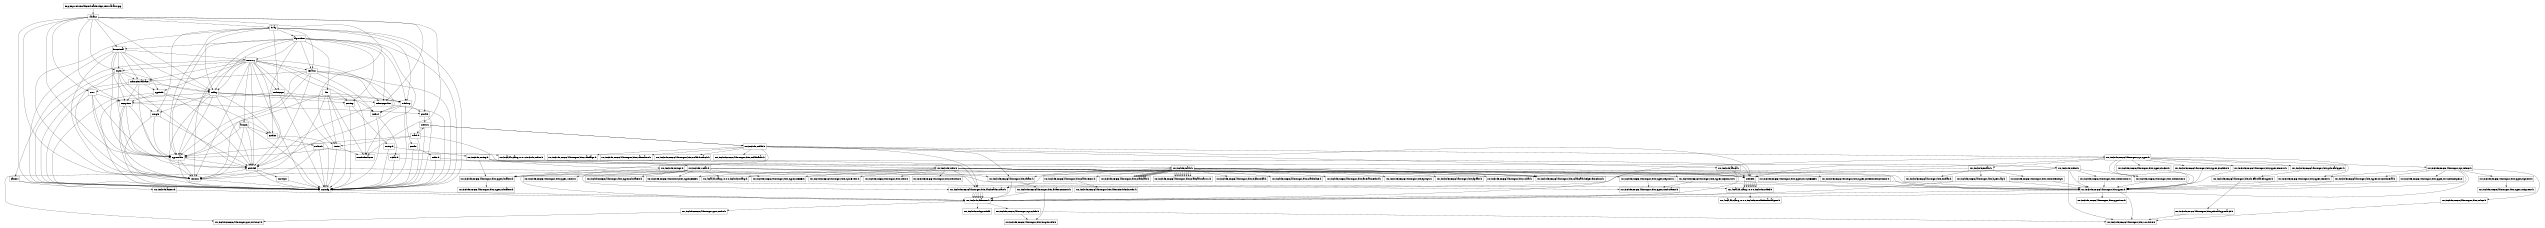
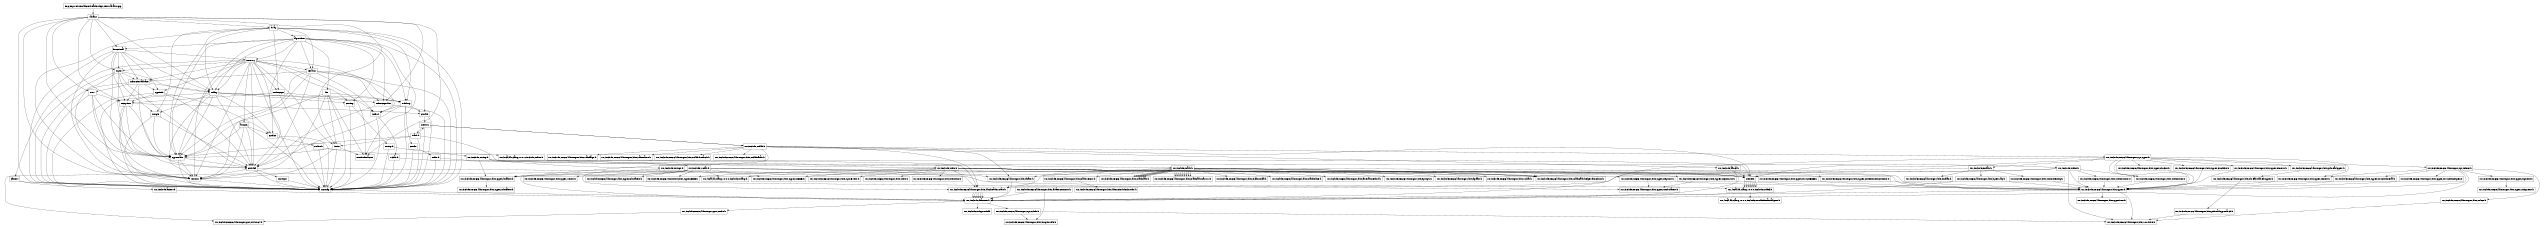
edge "stdint.h" -> "version": now "limits" -> "version"
edge "usr/include/x86_64-linux-gnu/bits/floatn.h" -> "usr/include/x86_64-linux-gnu/bits/floatn-common.h": removed
